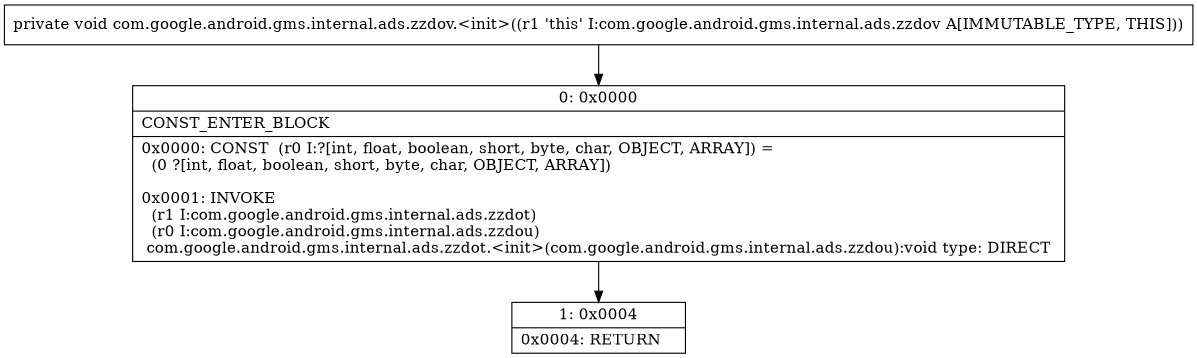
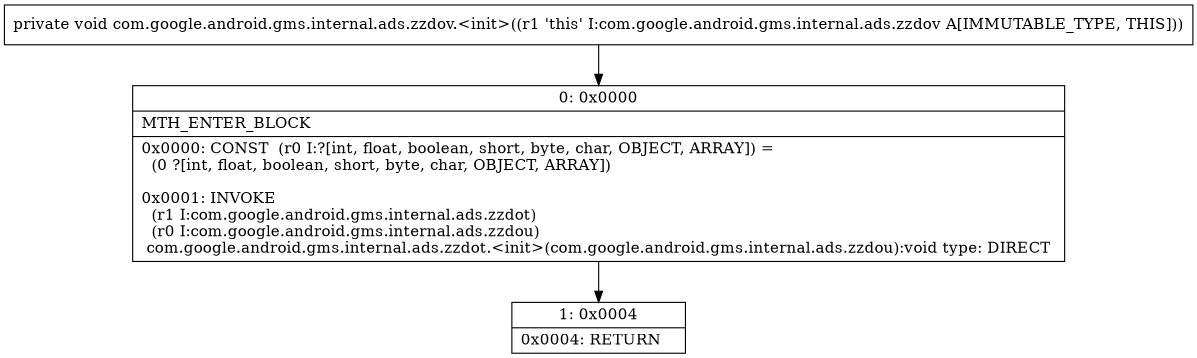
node "0: 0x0000": text "CONST_ENTER_BLOCK" -> "MTH_ENTER_BLOCK"
